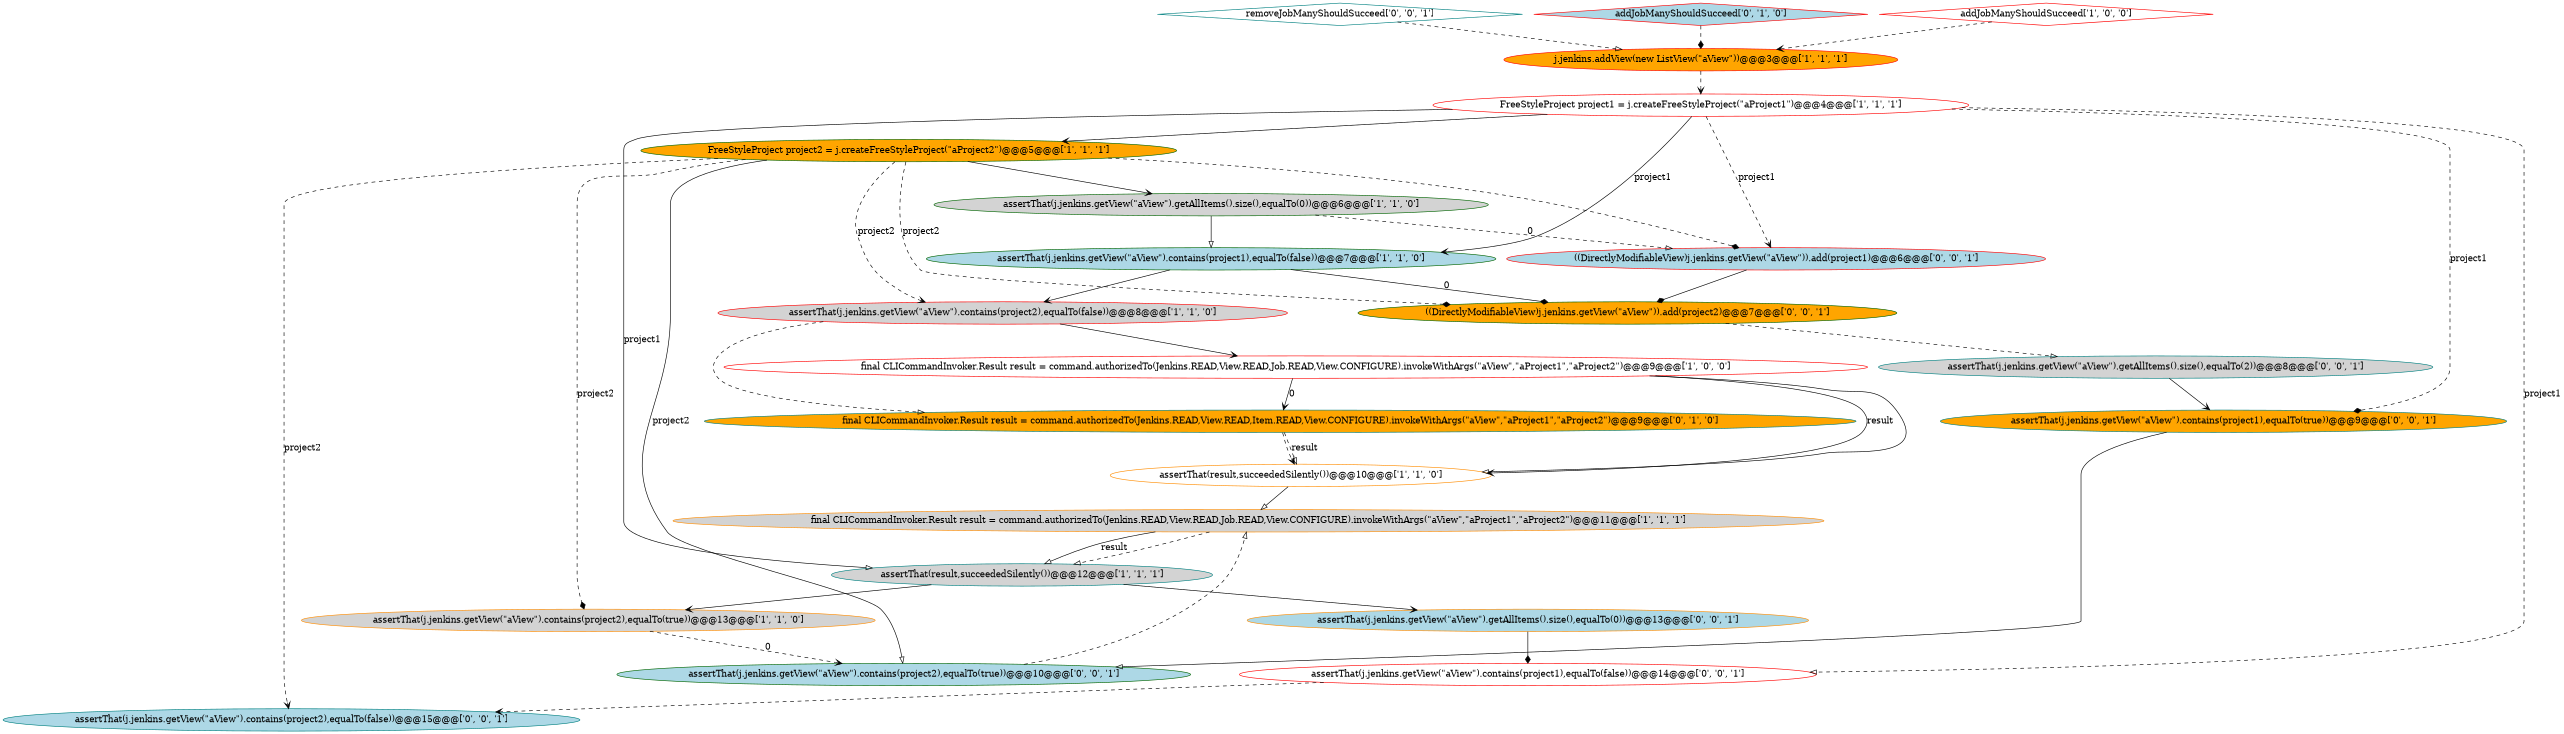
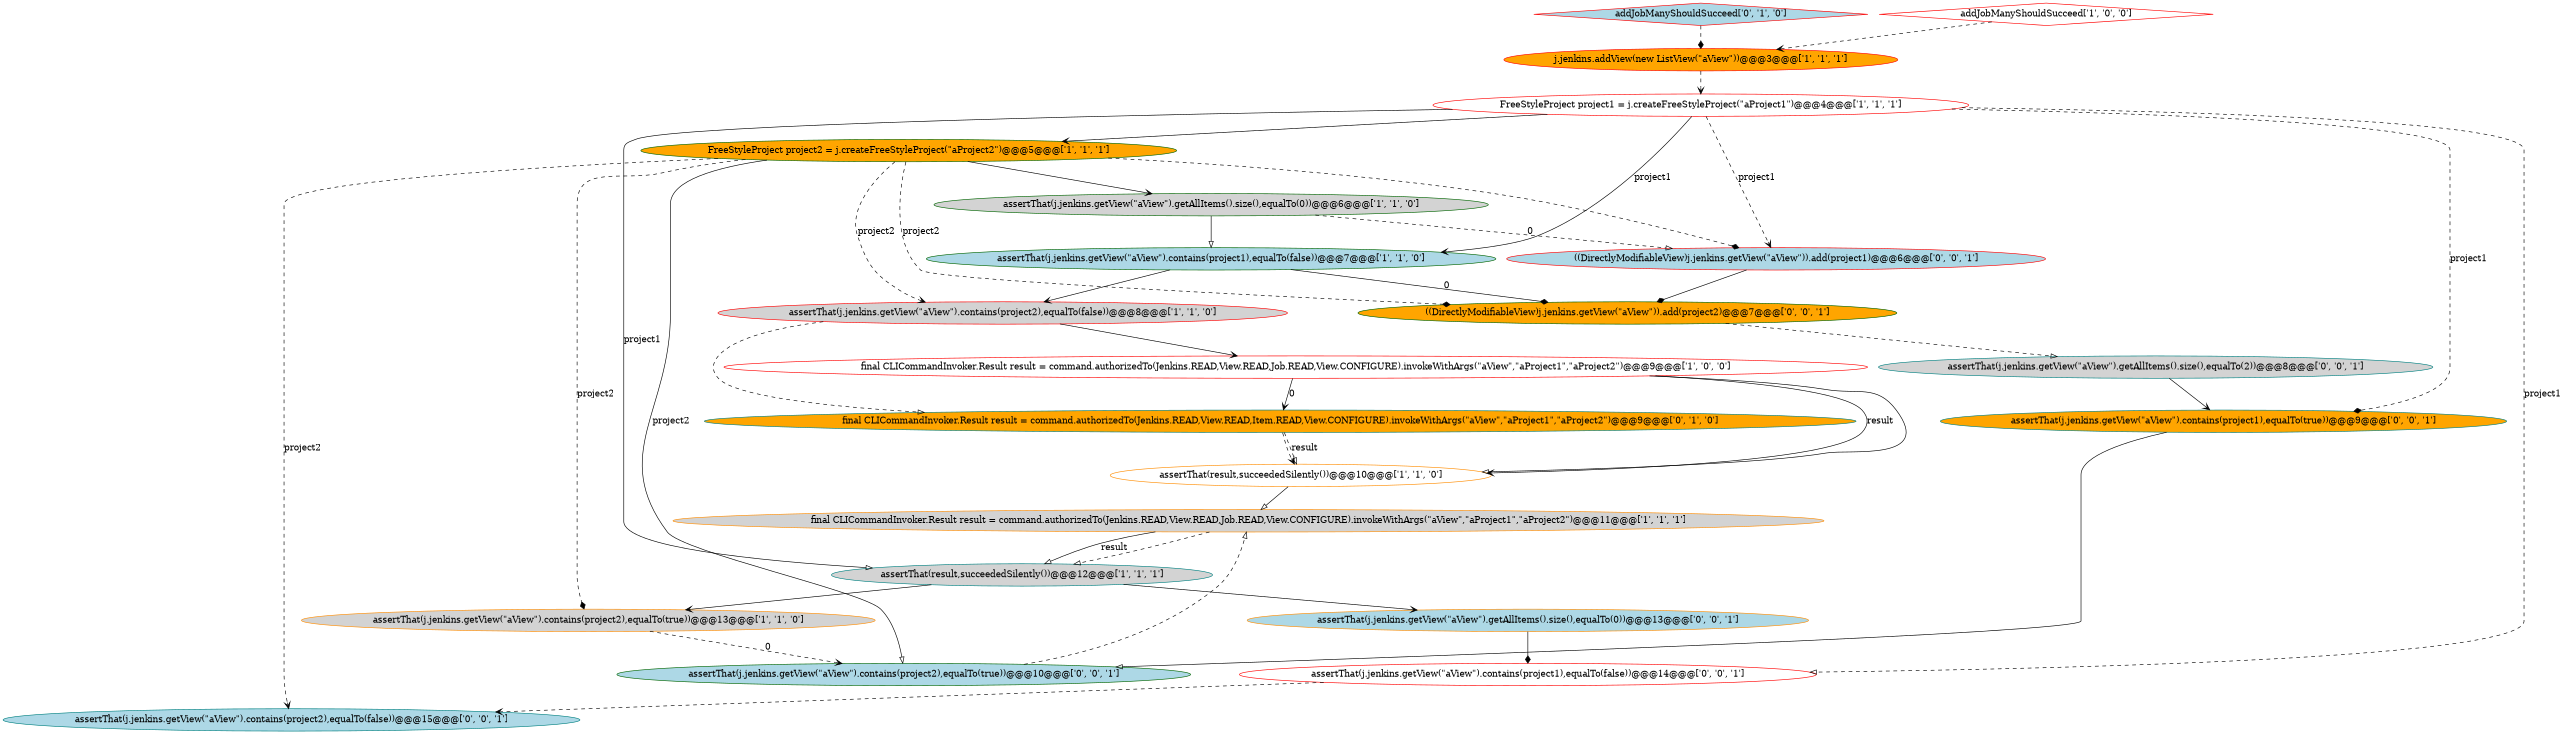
node "removeJobManyShouldSucceed['0', '0', '1']": removed
